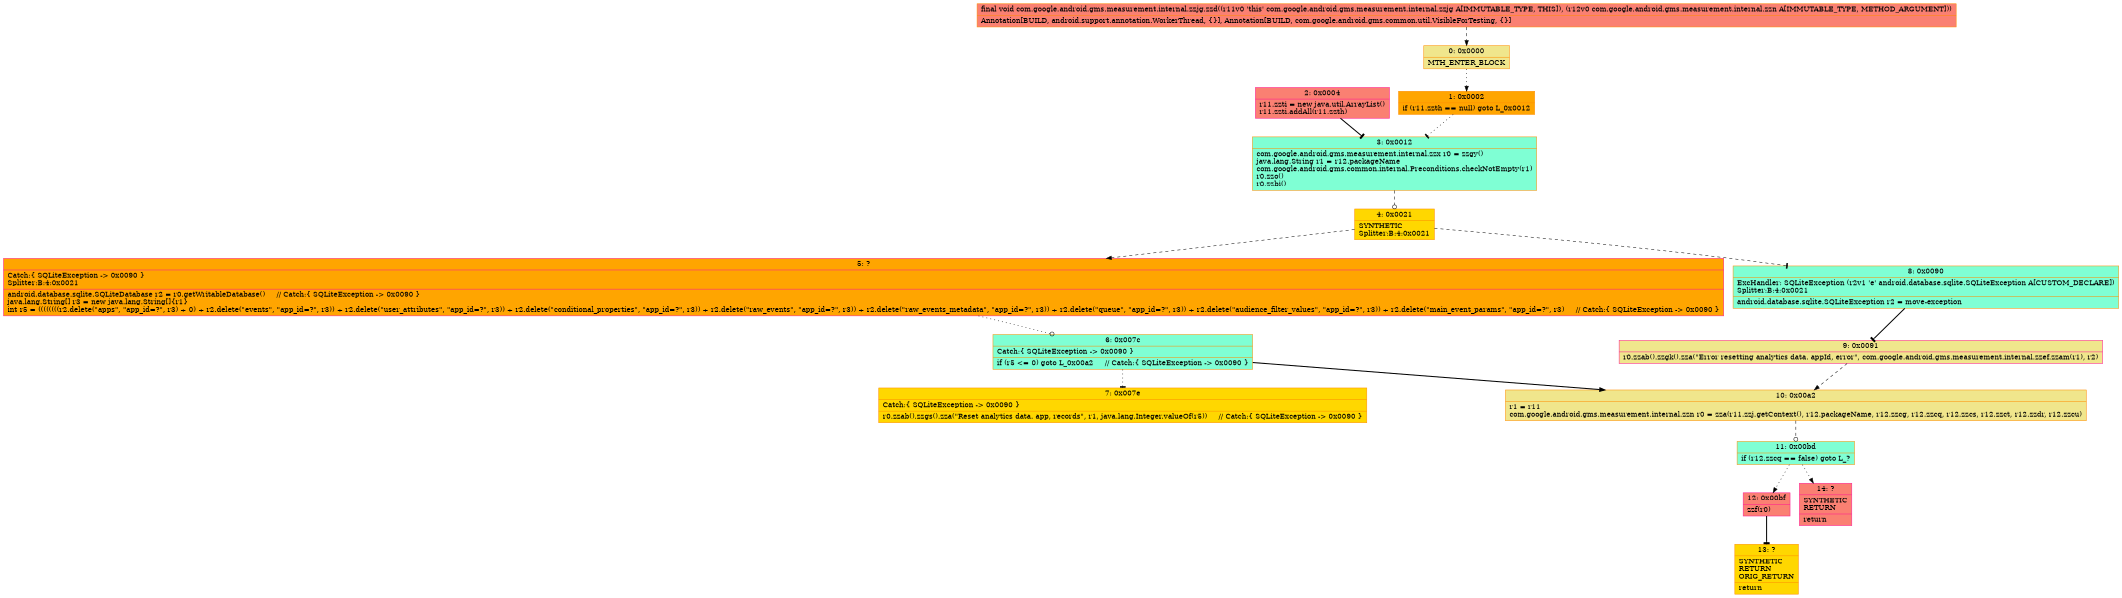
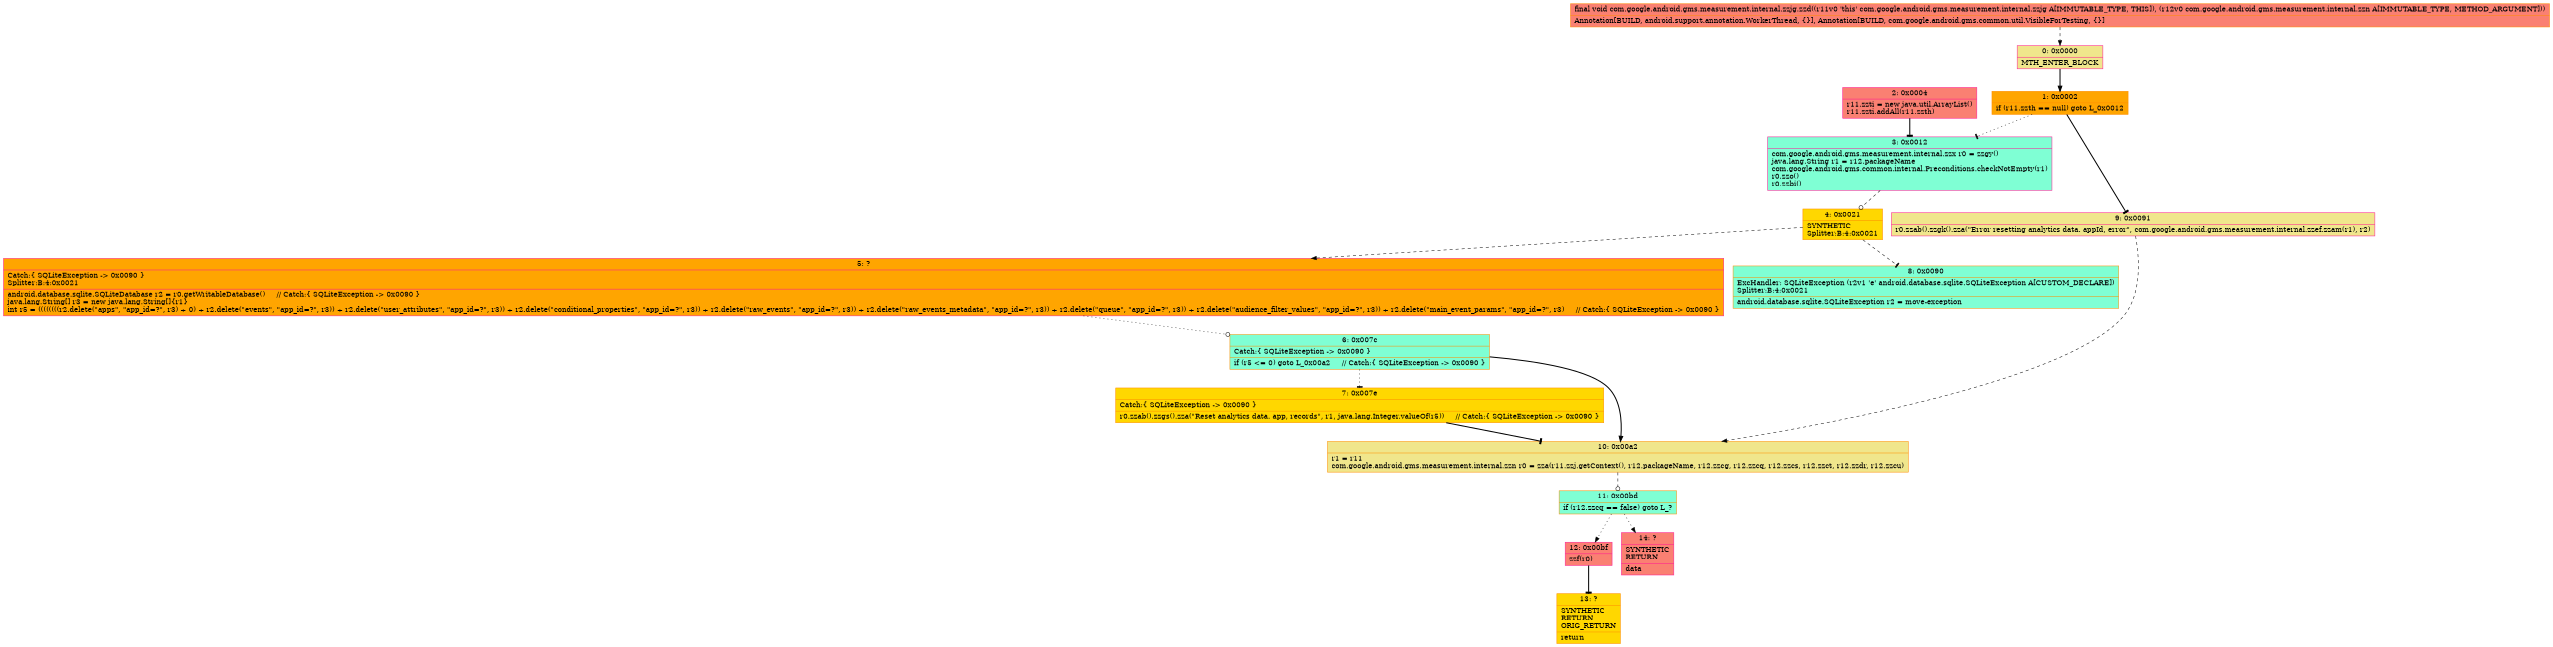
node "0: 0x0000": color darkorange -> deeppink
edge "0: 0x0000" -> "1: 0x0002": style dotted -> bold
node "3: 0x0012": color darkorange -> deeppink
edge "8: 0x0090" -> "9: 0x0091": now "1: 0x0002" -> "9: 0x0091"
edge "7: 0x007e" -> "10: 0x00a2": added
node "14: ?": text "return" -> "data"
